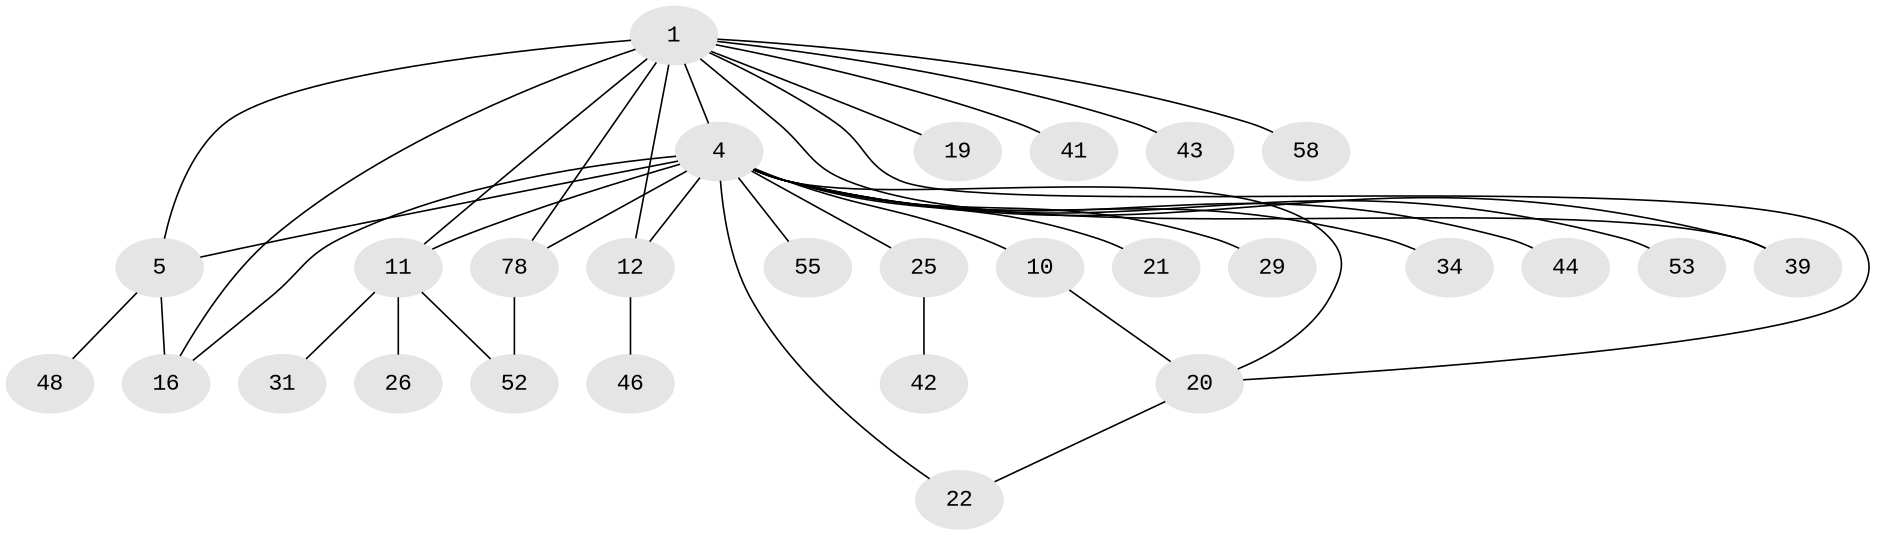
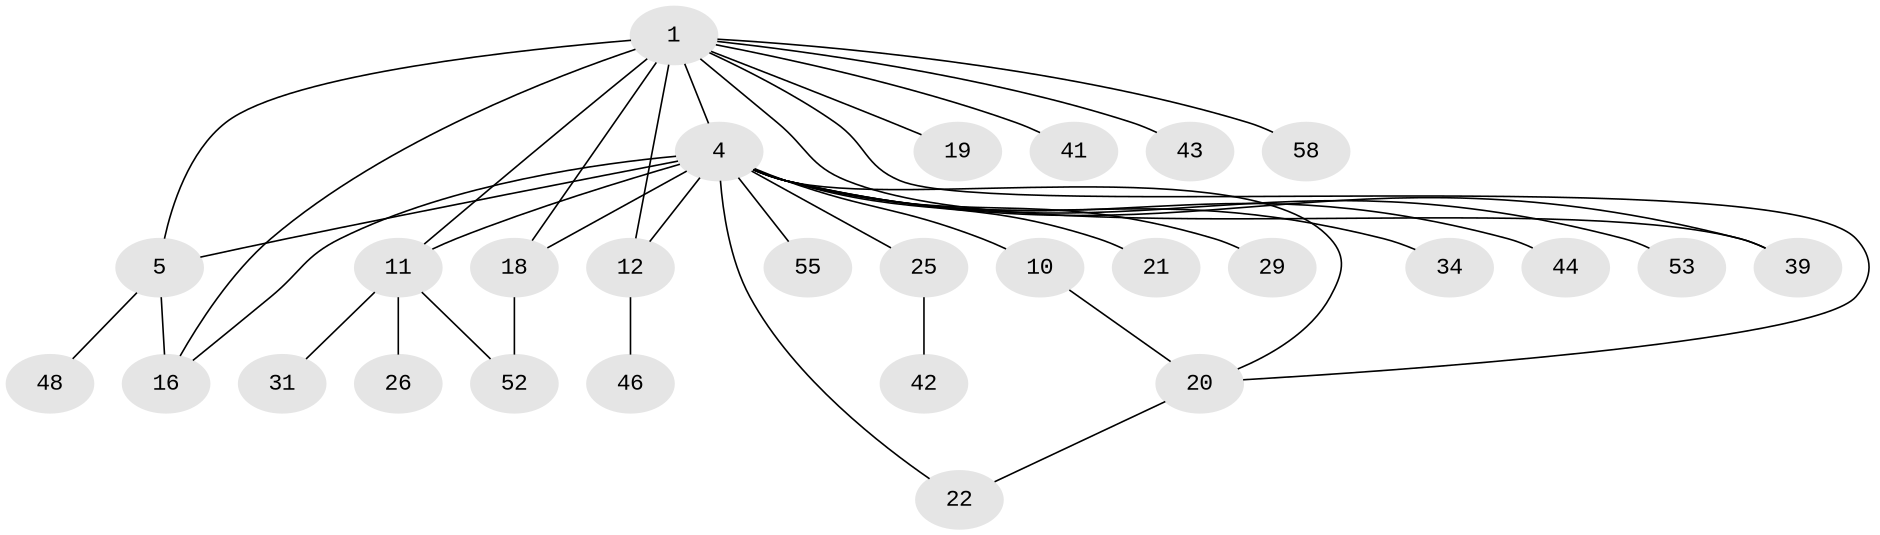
node "78": label "78" -> "18"
